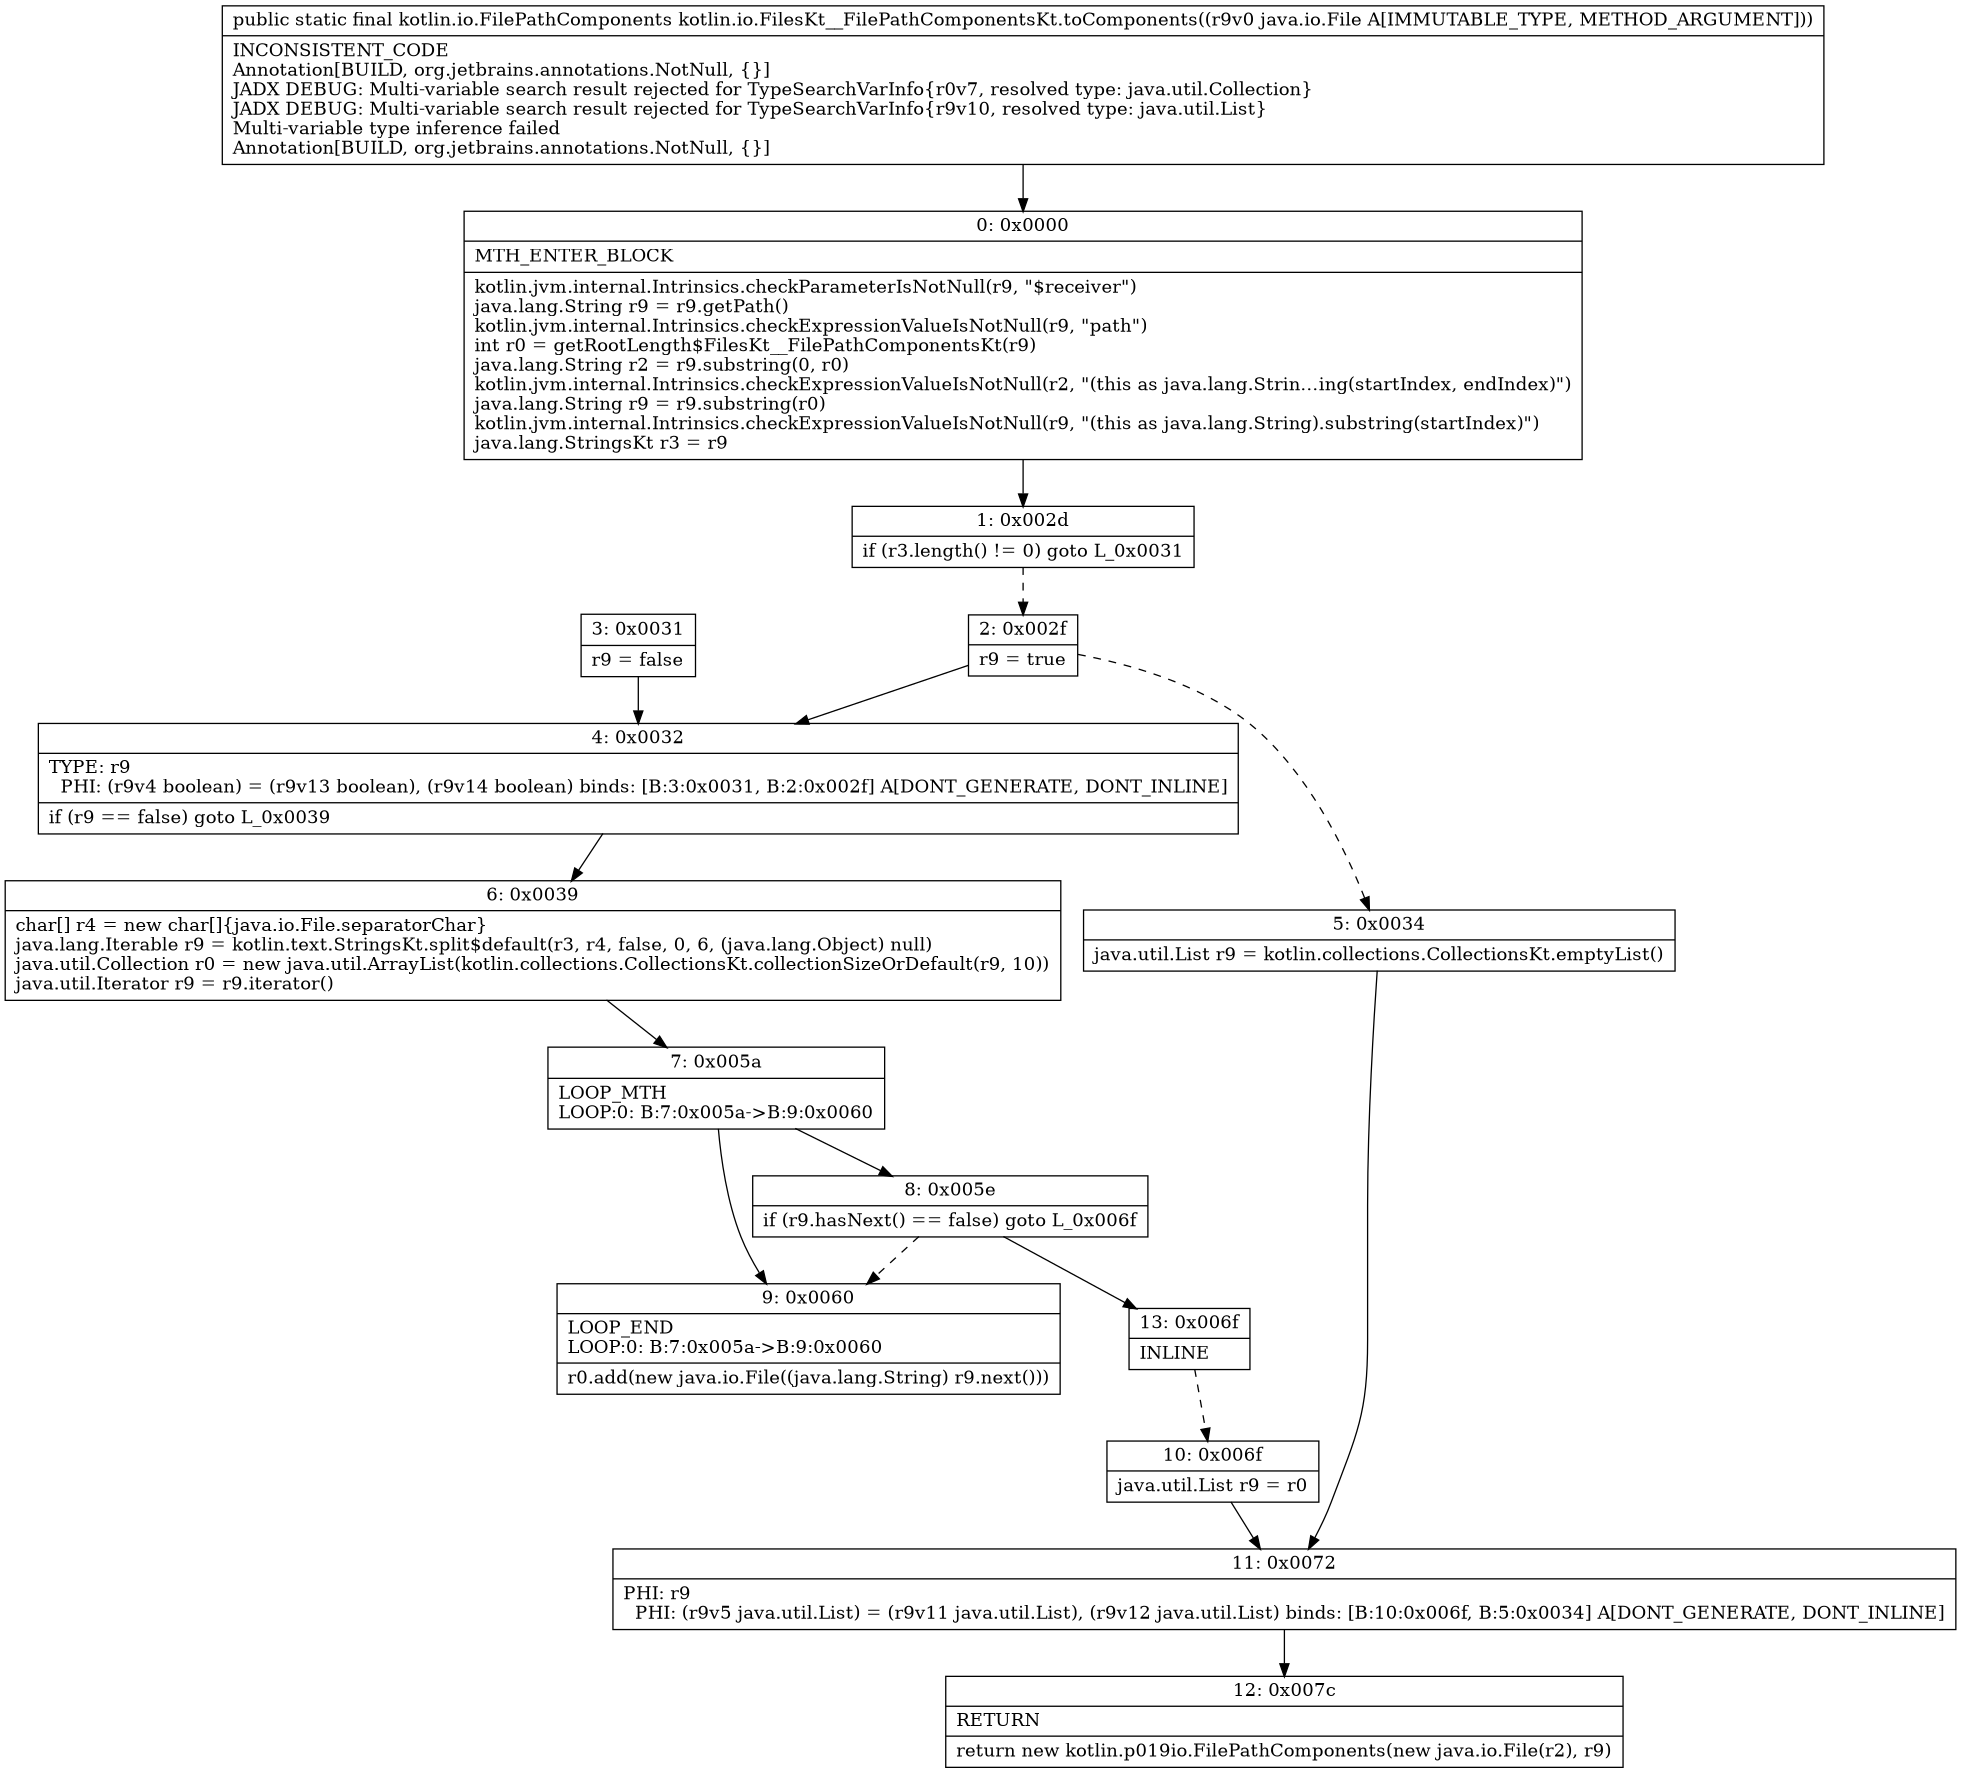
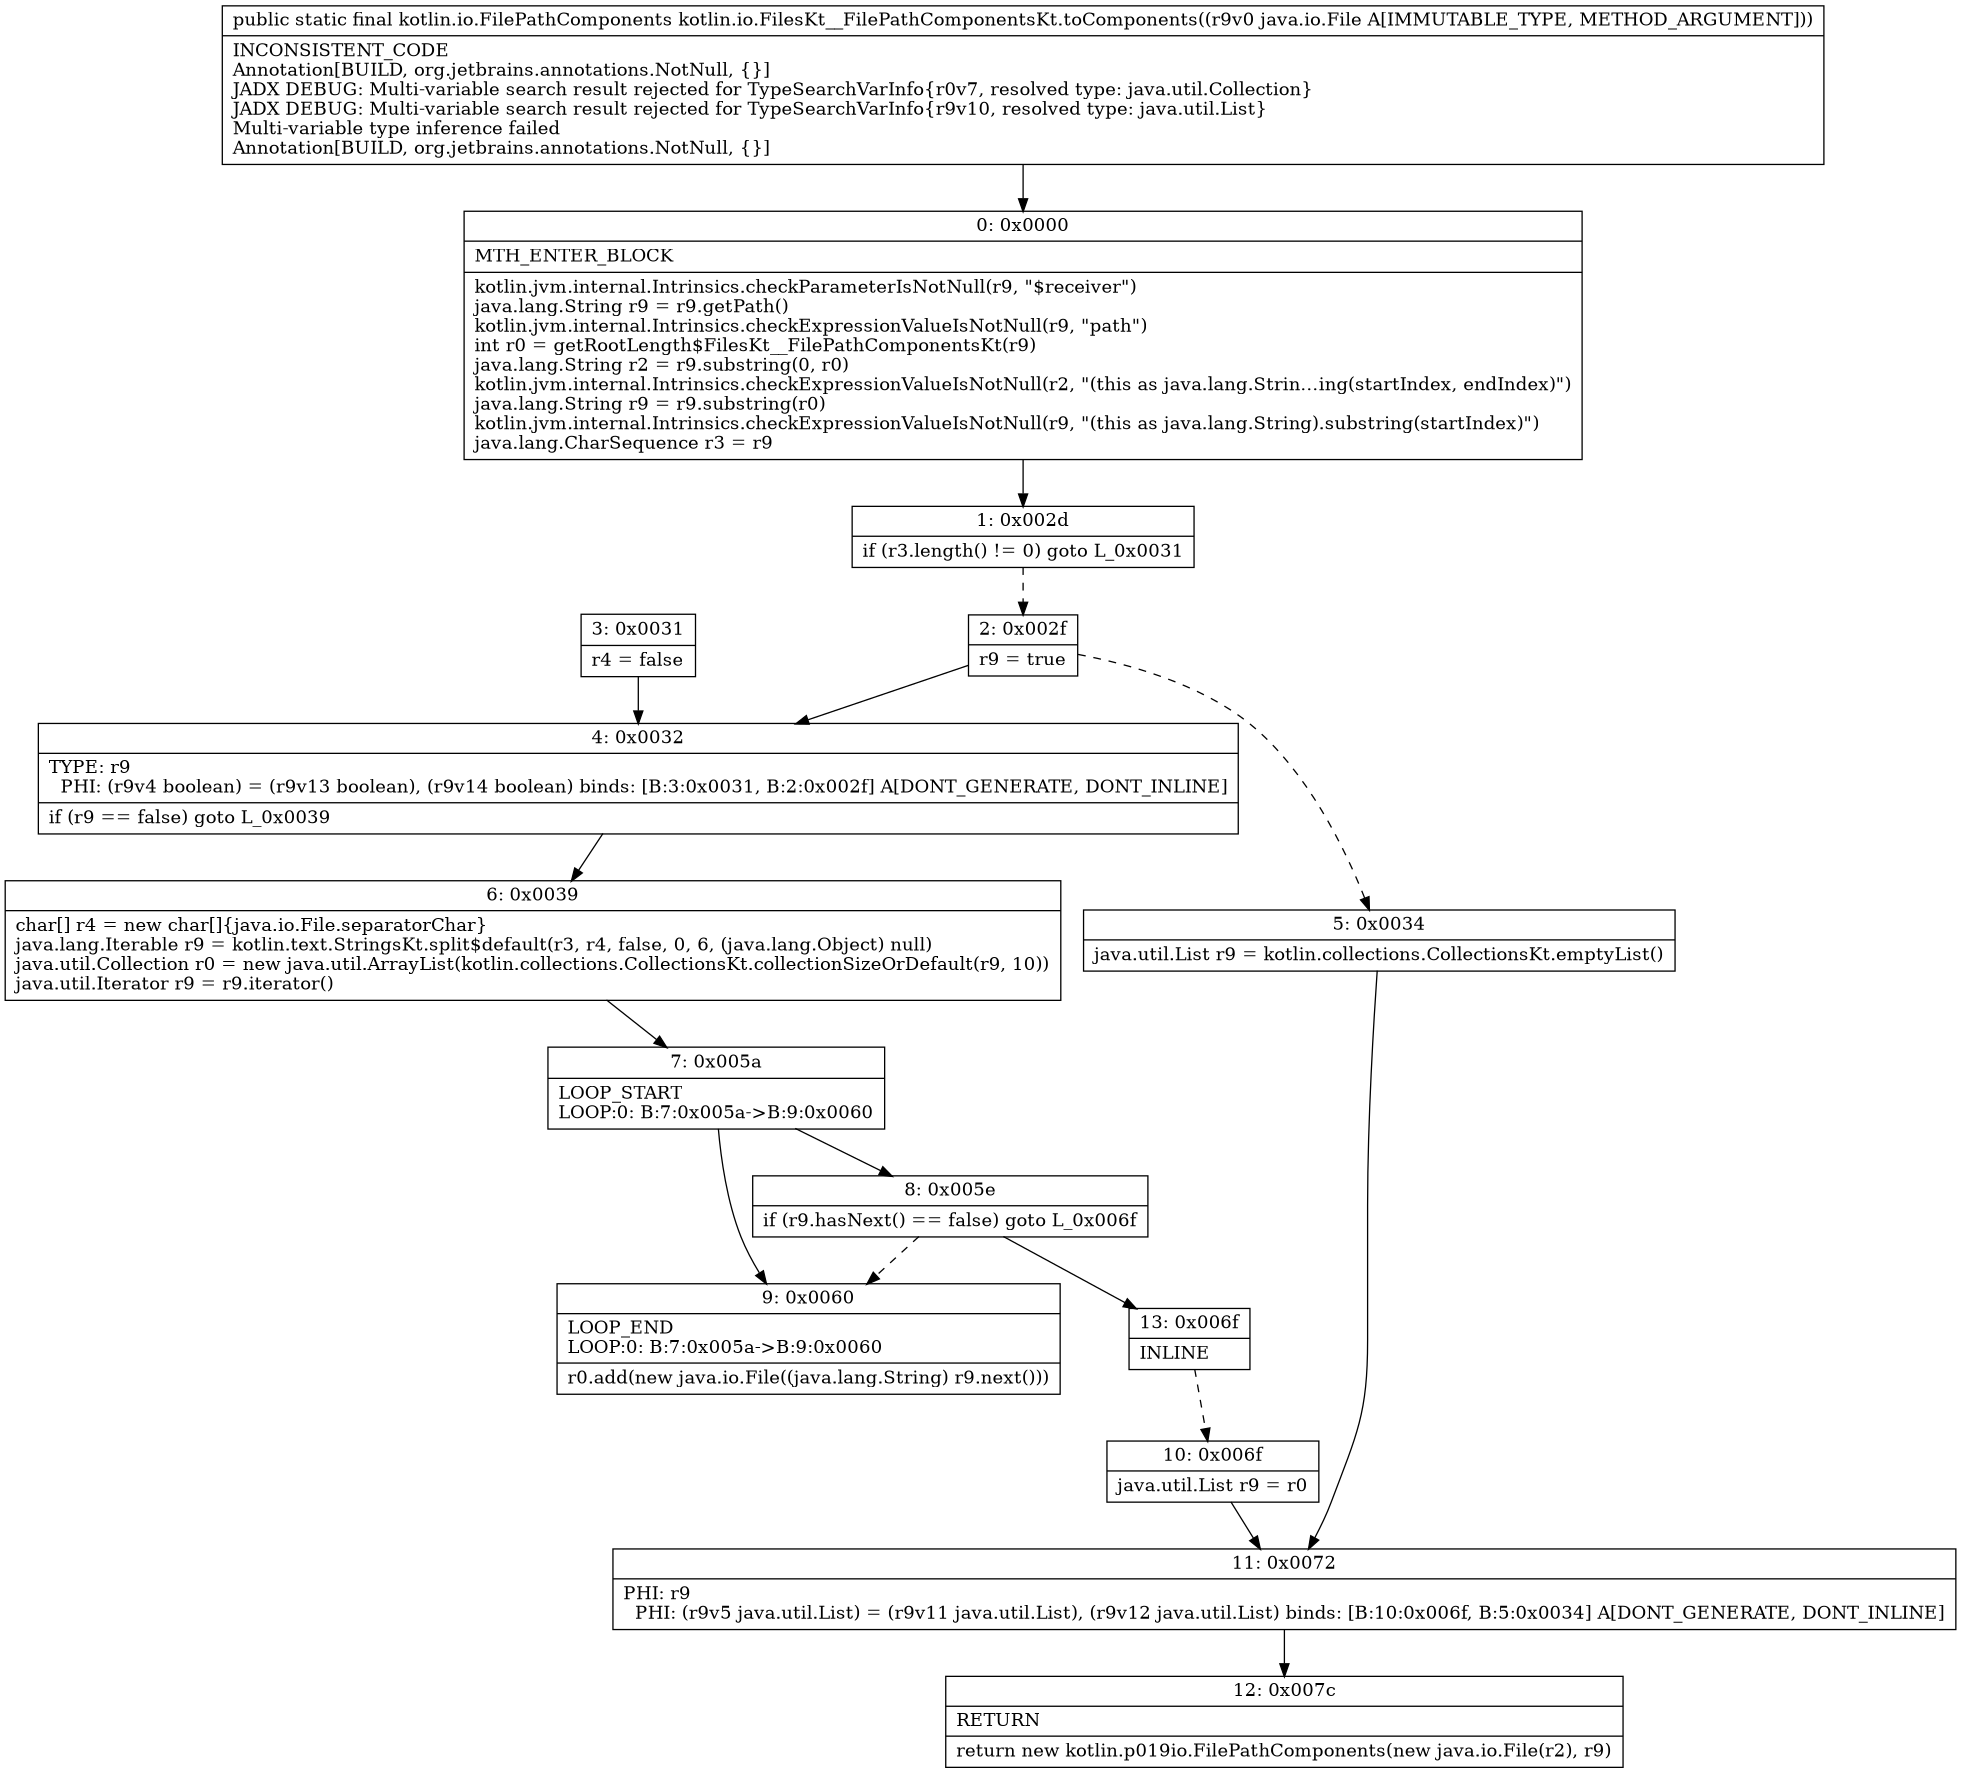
node "0: 0x0000": text "java.lang.StringsKt r3 = r9" -> "java.lang.CharSequence r3 = r9"
node "3: 0x0031": text "r9 = false" -> "r4 = false"
node "7: 0x005a": text "LOOP_MTH" -> "LOOP_START"
